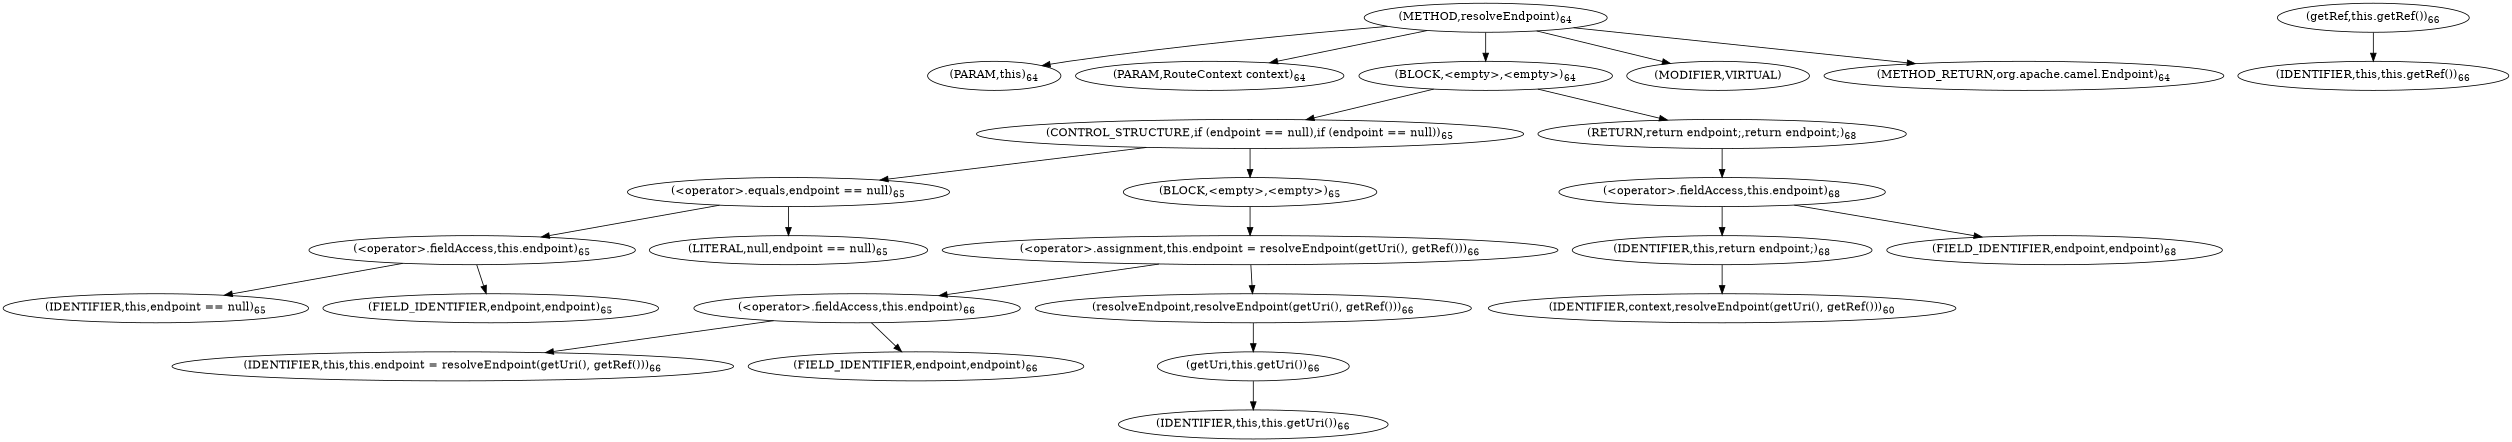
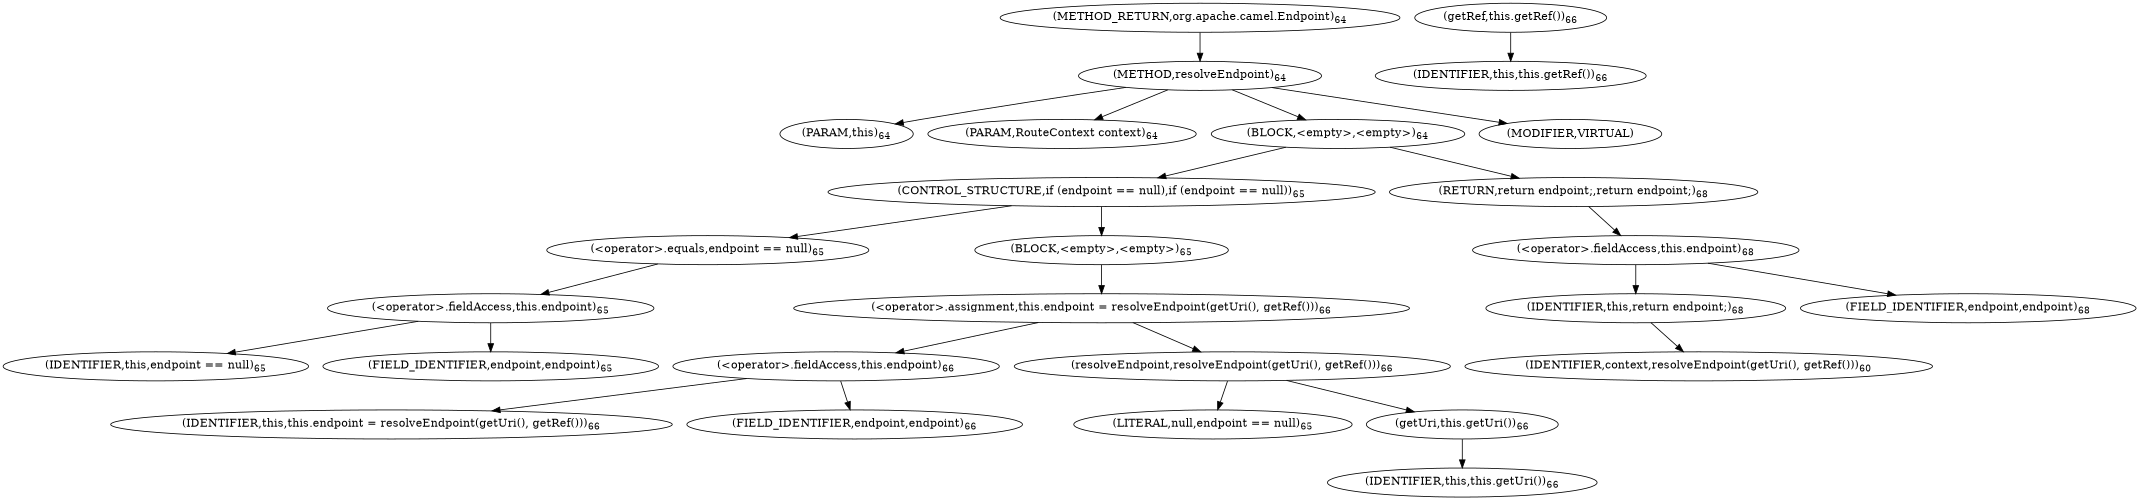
edge "(METHOD,resolveEndpoint)" -> "(METHOD_RETURN,org.apache.camel.Endpoint)": reversed
edge "(<operator>.equals,endpoint == null)" -> "(LITERAL,null,endpoint == null)": now "(resolveEndpoint,resolveEndpoint(getUri(), getRef()))" -> "(LITERAL,null,endpoint == null)"
